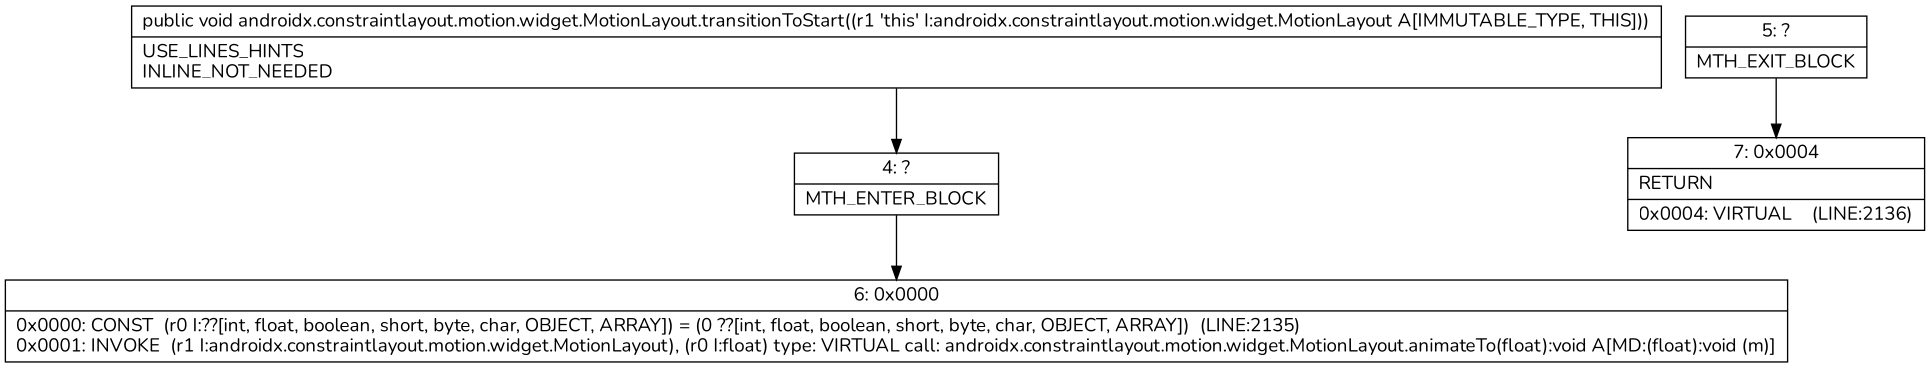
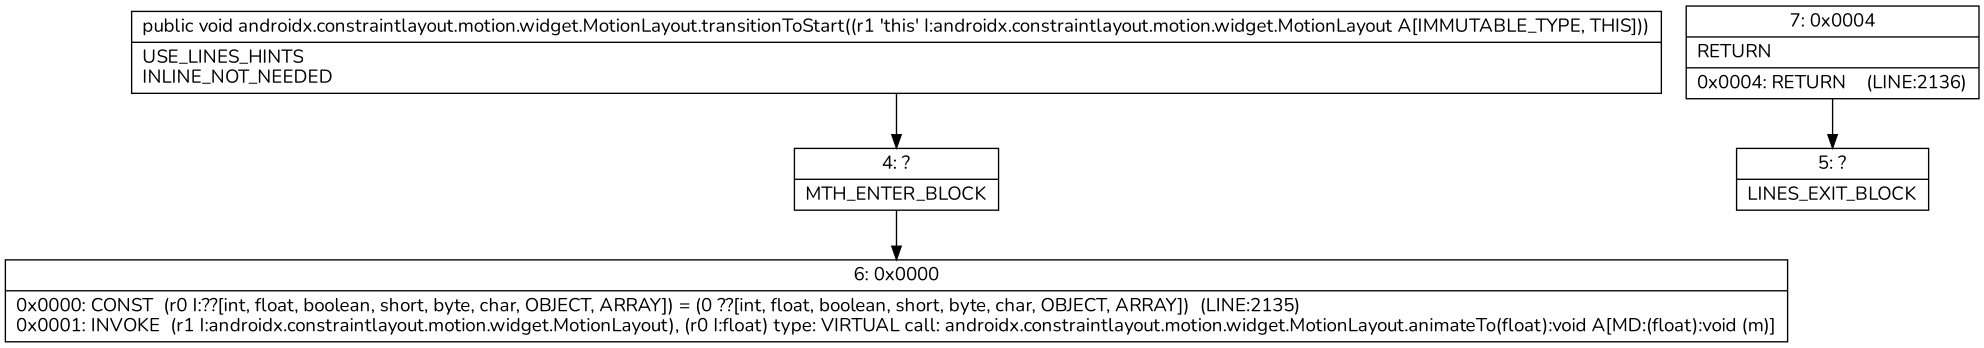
node "5: ?": text "MTH_EXIT_BLOCK" -> "LINES_EXIT_BLOCK"
edge "5: ?" -> "7: 0x0004": reversed
node "7: 0x0004": text "0x0004: VIRTUAL    (LINE:2136)" -> "0x0004: RETURN    (LINE:2136)"
